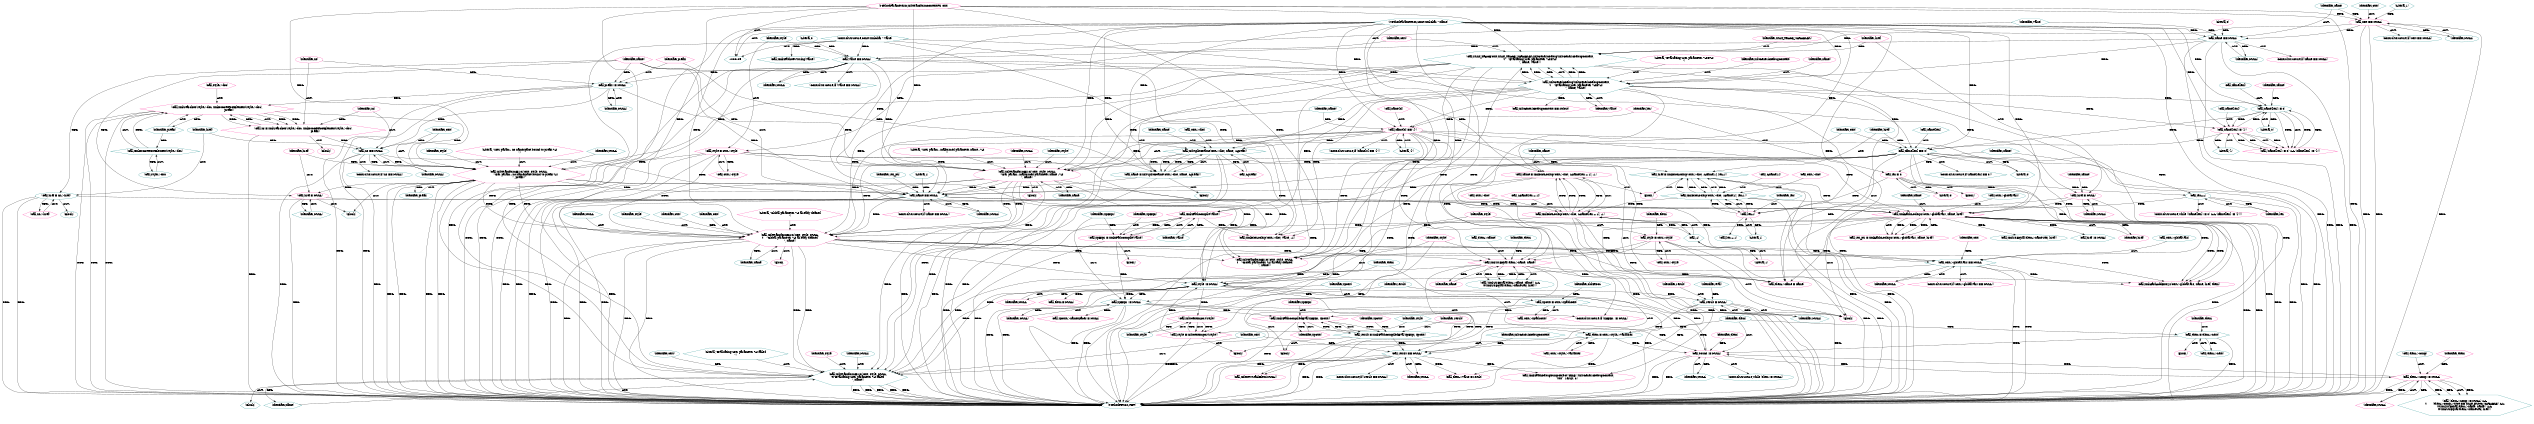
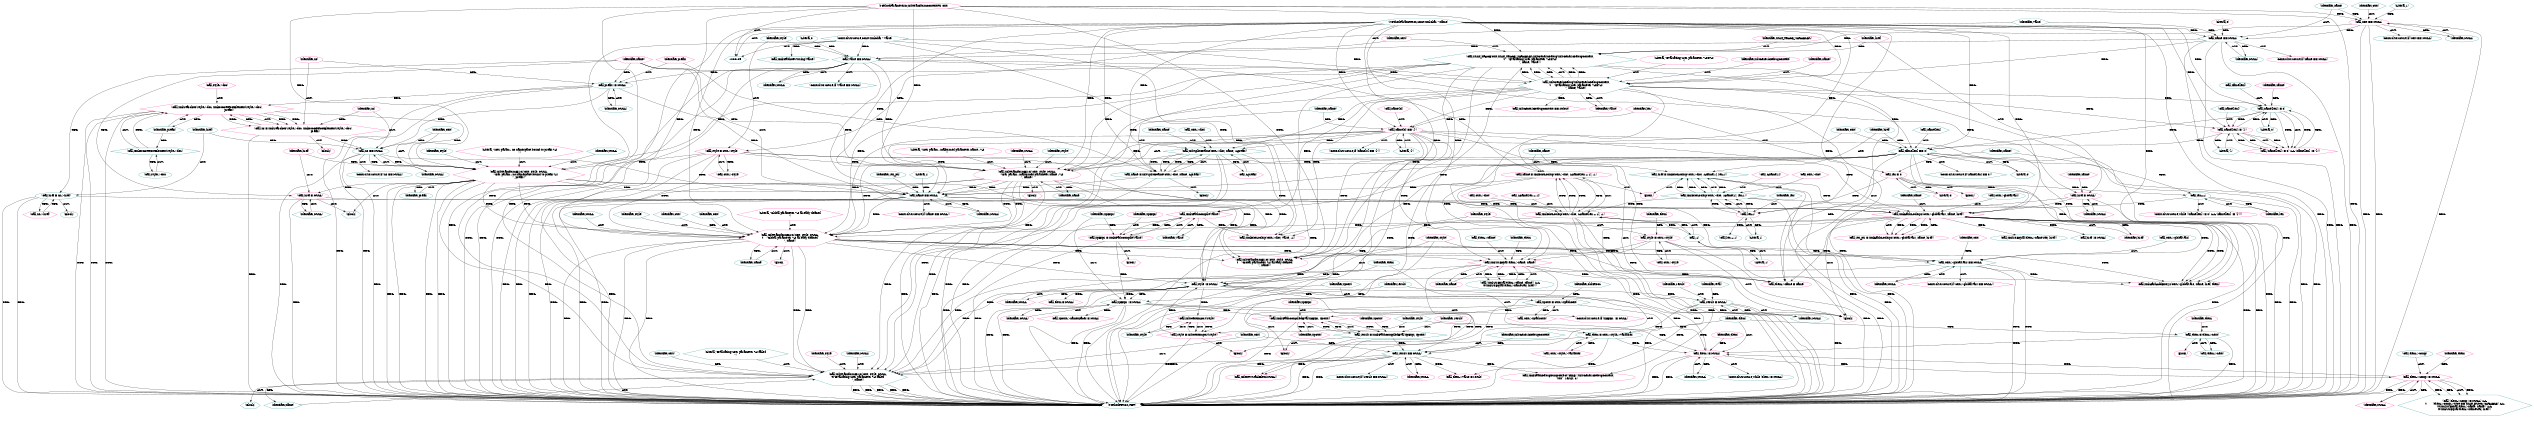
edge "(MethodParameterIn,const xmlChar * name)" -> "(ControlStructure,if (xpExpr != NULL))": now "(MethodParameterIn,const xmlChar * name)" -> "(Call,xmlHashAddEntry2(ctxt->globalVars, name, href, elem))"
edge "(Call,ns->href)" -> "(Call,href = ns->href)": label "AST: " -> "CFG: "
edge "(Call,result = NULL)" -> "(Call,elem->value = result)": label "CFG: " -> "DDG: "
node "(Call,bound != NULL)": label "(Call,bound != NULL)" -> "(Call,elem != NULL)"
